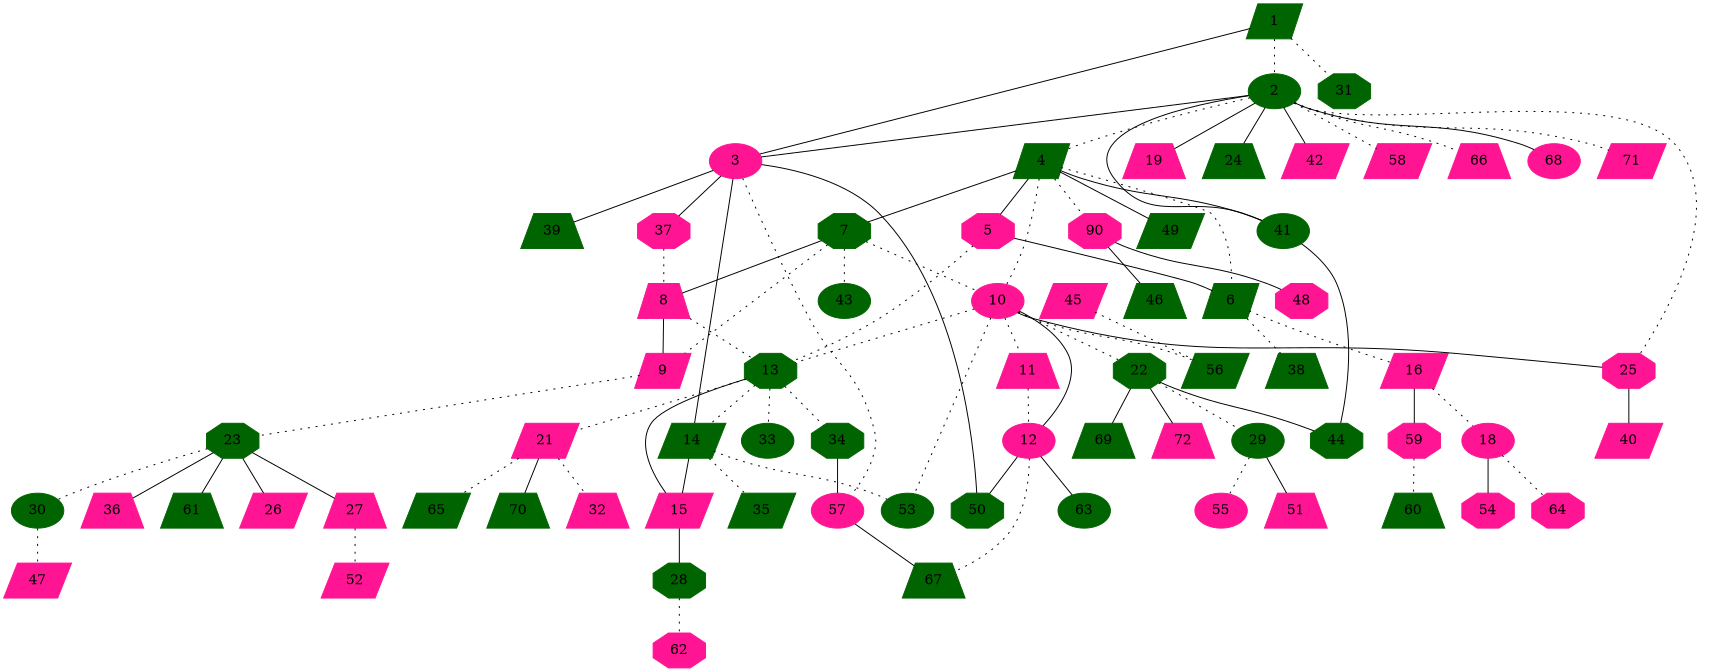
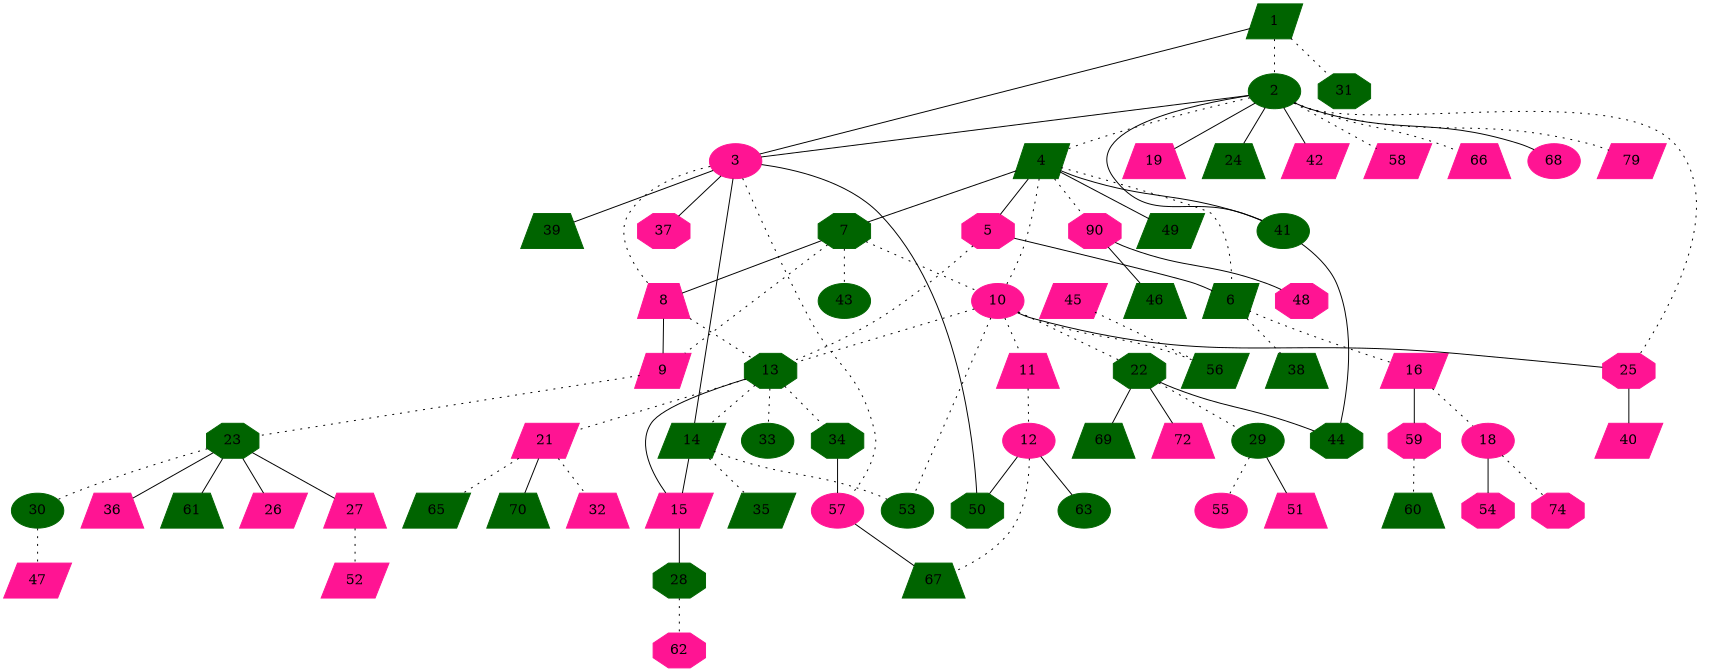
node "71": label "71" -> "79"
edge "37" -- "8": now "3" -- "8"
edge "10" -- "12": removed
node "64": label "64" -> "74"
